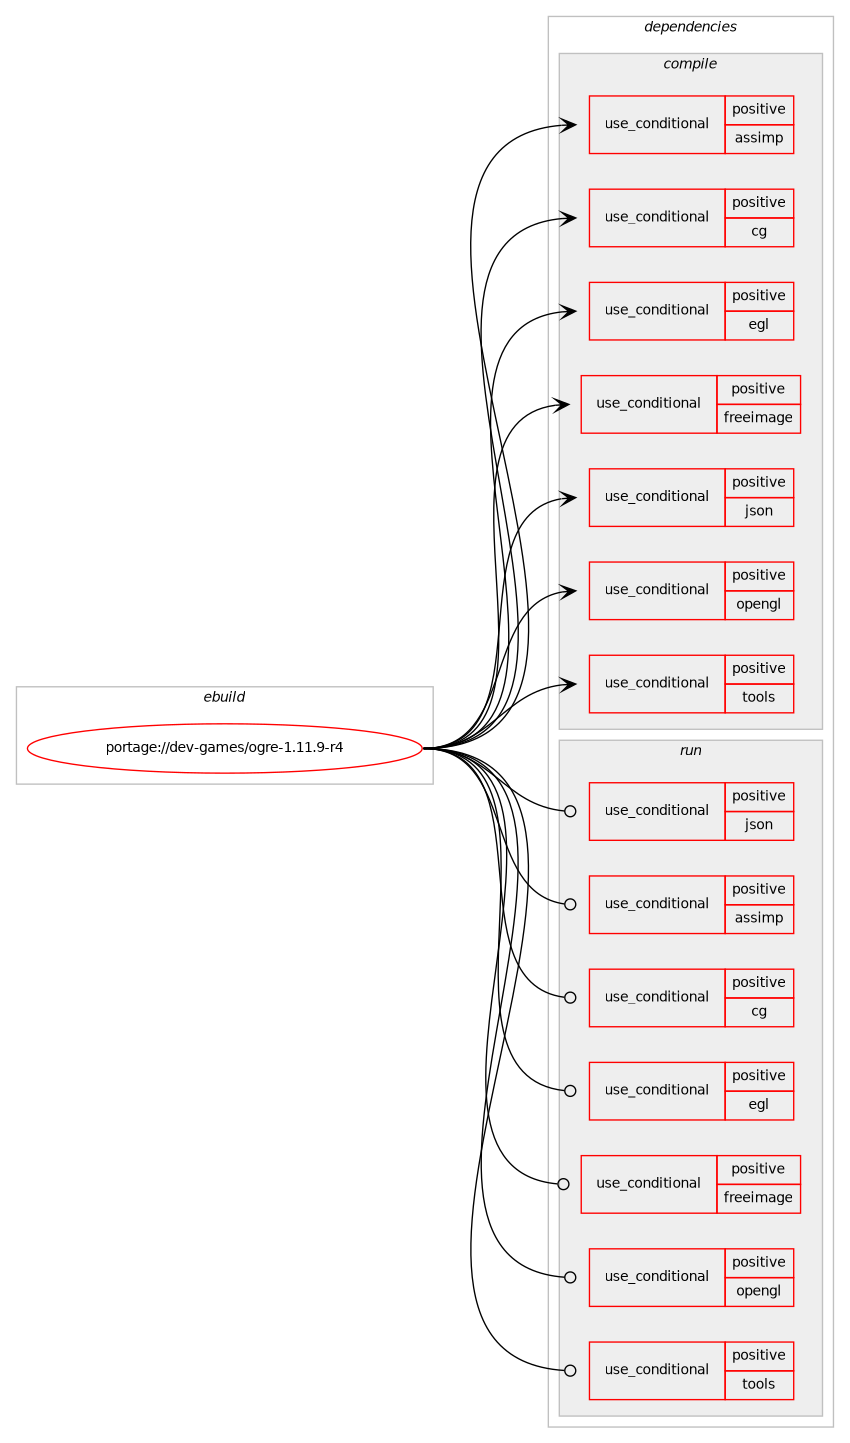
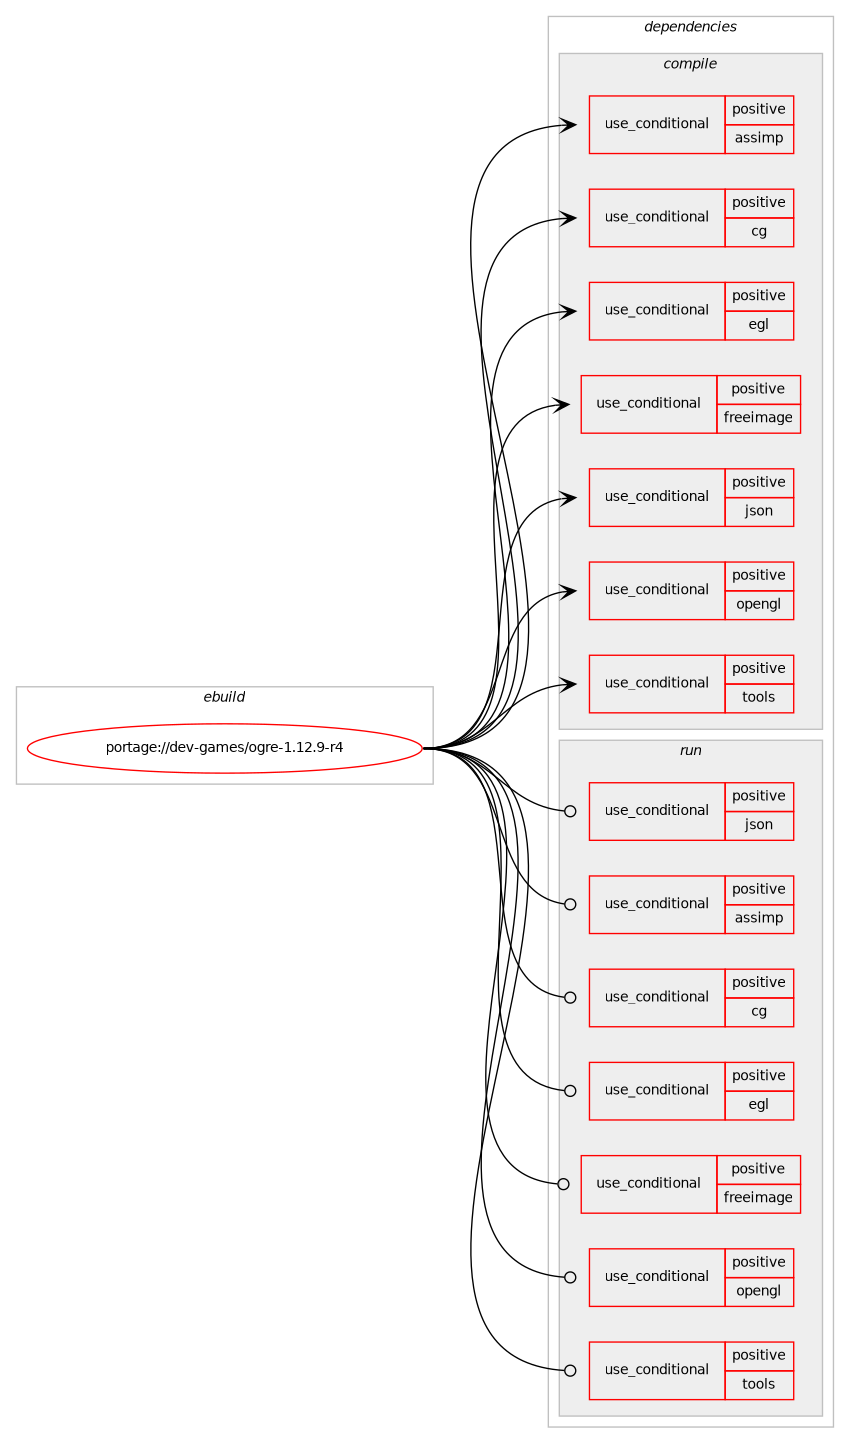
node "portage://dev-games/ogre-1.11.9-r4": label "portage://dev-games/ogre-1.11.9-r4" -> "portage://dev-games/ogre-1.12.9-r4"
